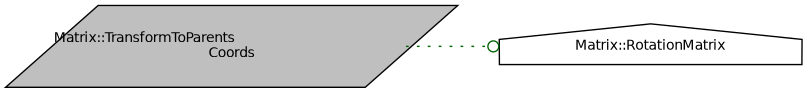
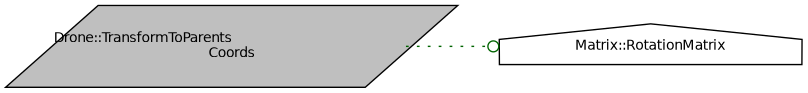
node "Matrix::TransformToParents Coords": label "Matrix::TransformToParents Coords" -> "Drone::TransformToParents Coords"
